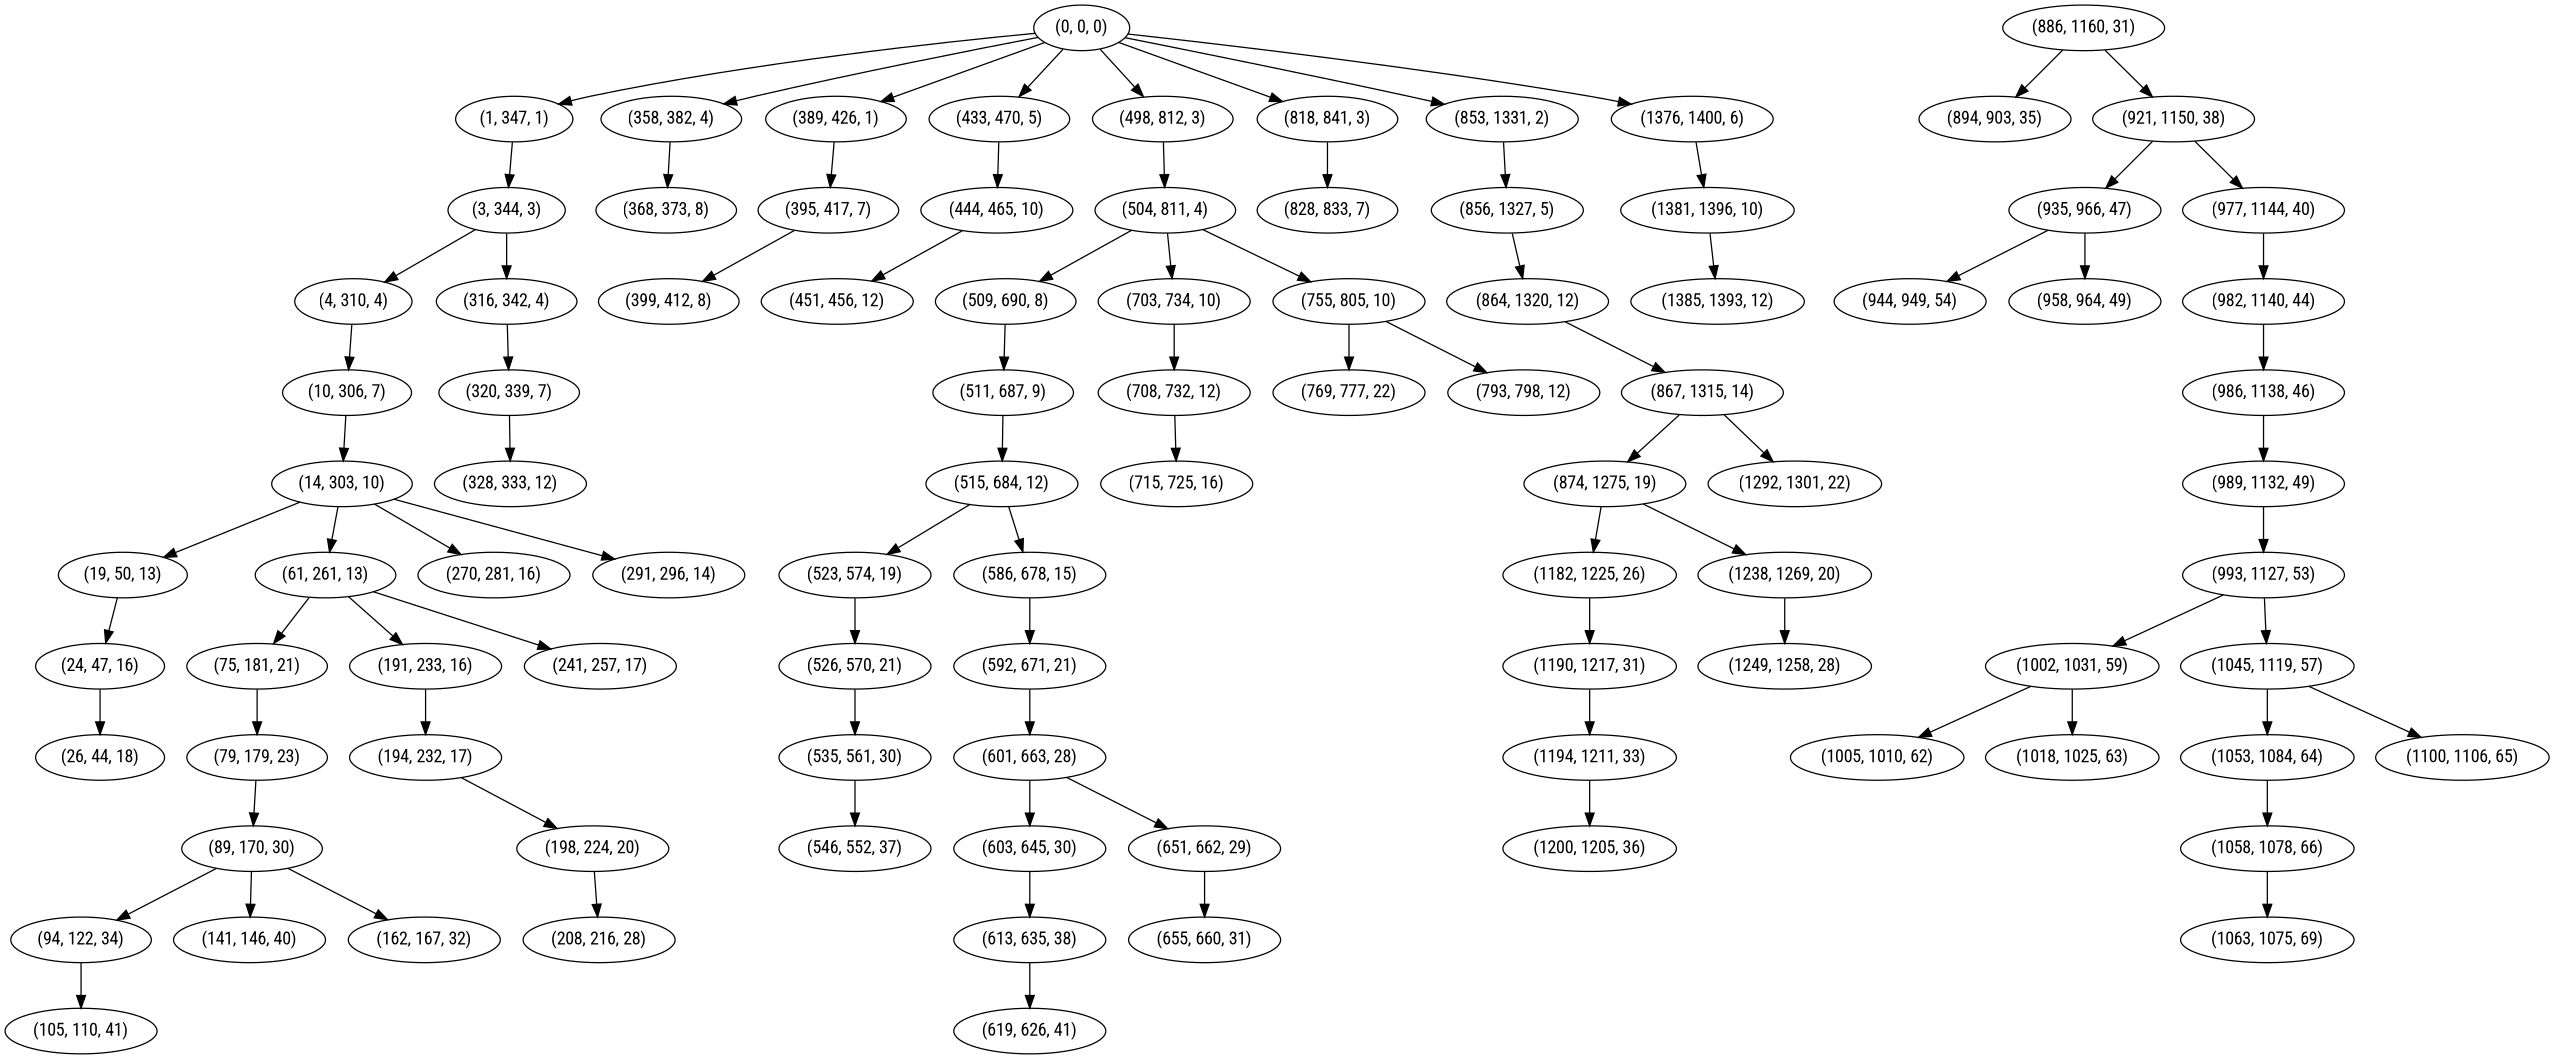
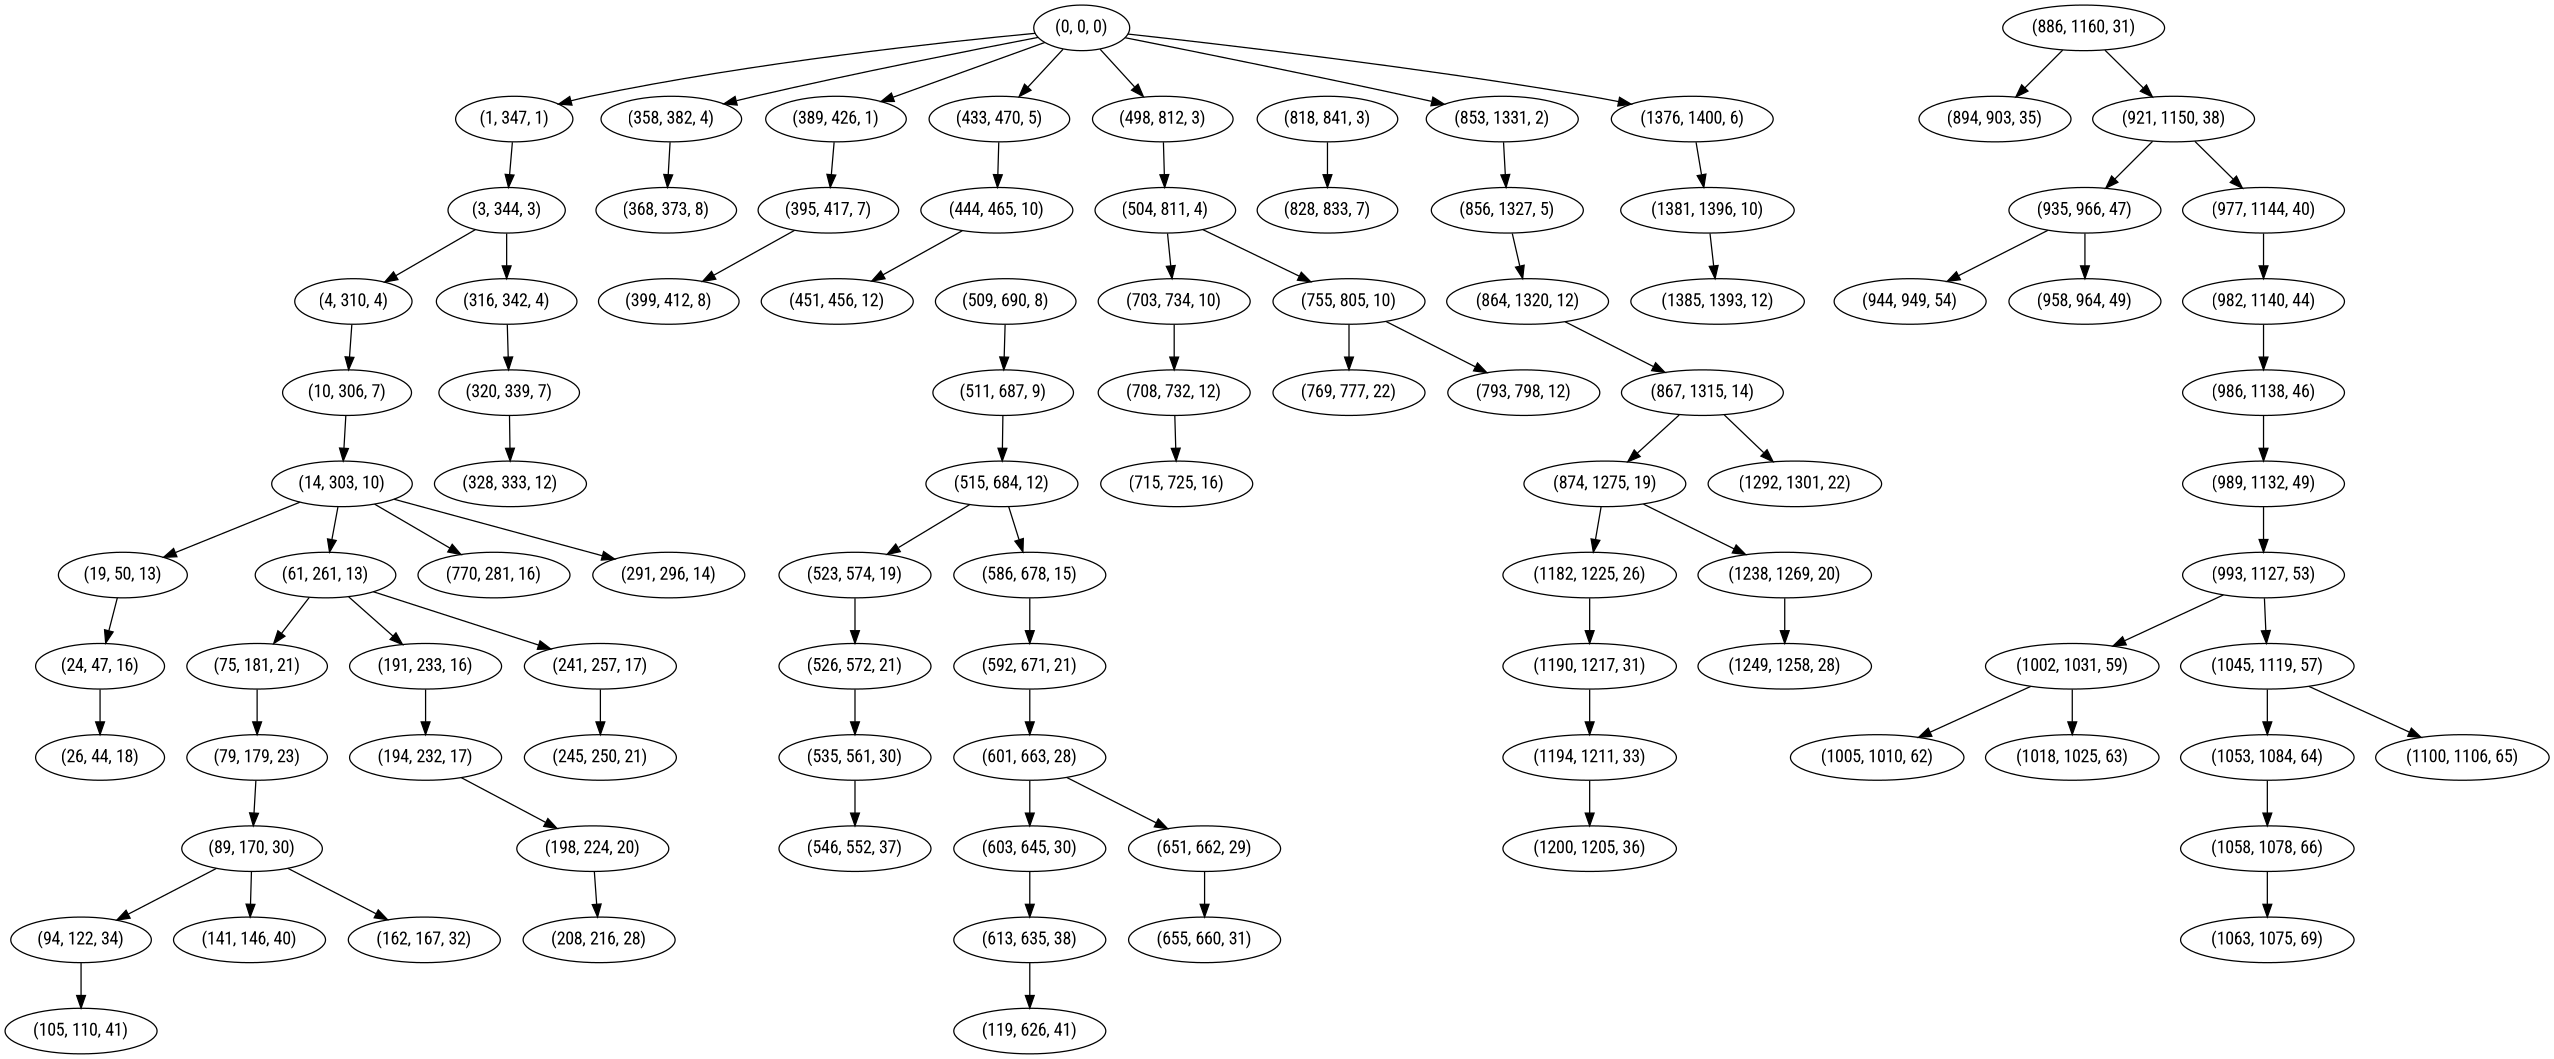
edge "(0, 0, 0)" -> "(818, 841, 3)": removed
edge "(504, 811, 4)" -> "(509, 690, 8)": removed
node "(270, 281, 16)": label "(270, 281, 16)" -> "(770, 281, 16)"
node "(526, 570, 21)": label "(526, 570, 21)" -> "(526, 572, 21)"
node "(245, 250, 21)": added
node "(619, 626, 41)": label "(619, 626, 41)" -> "(119, 626, 41)"
